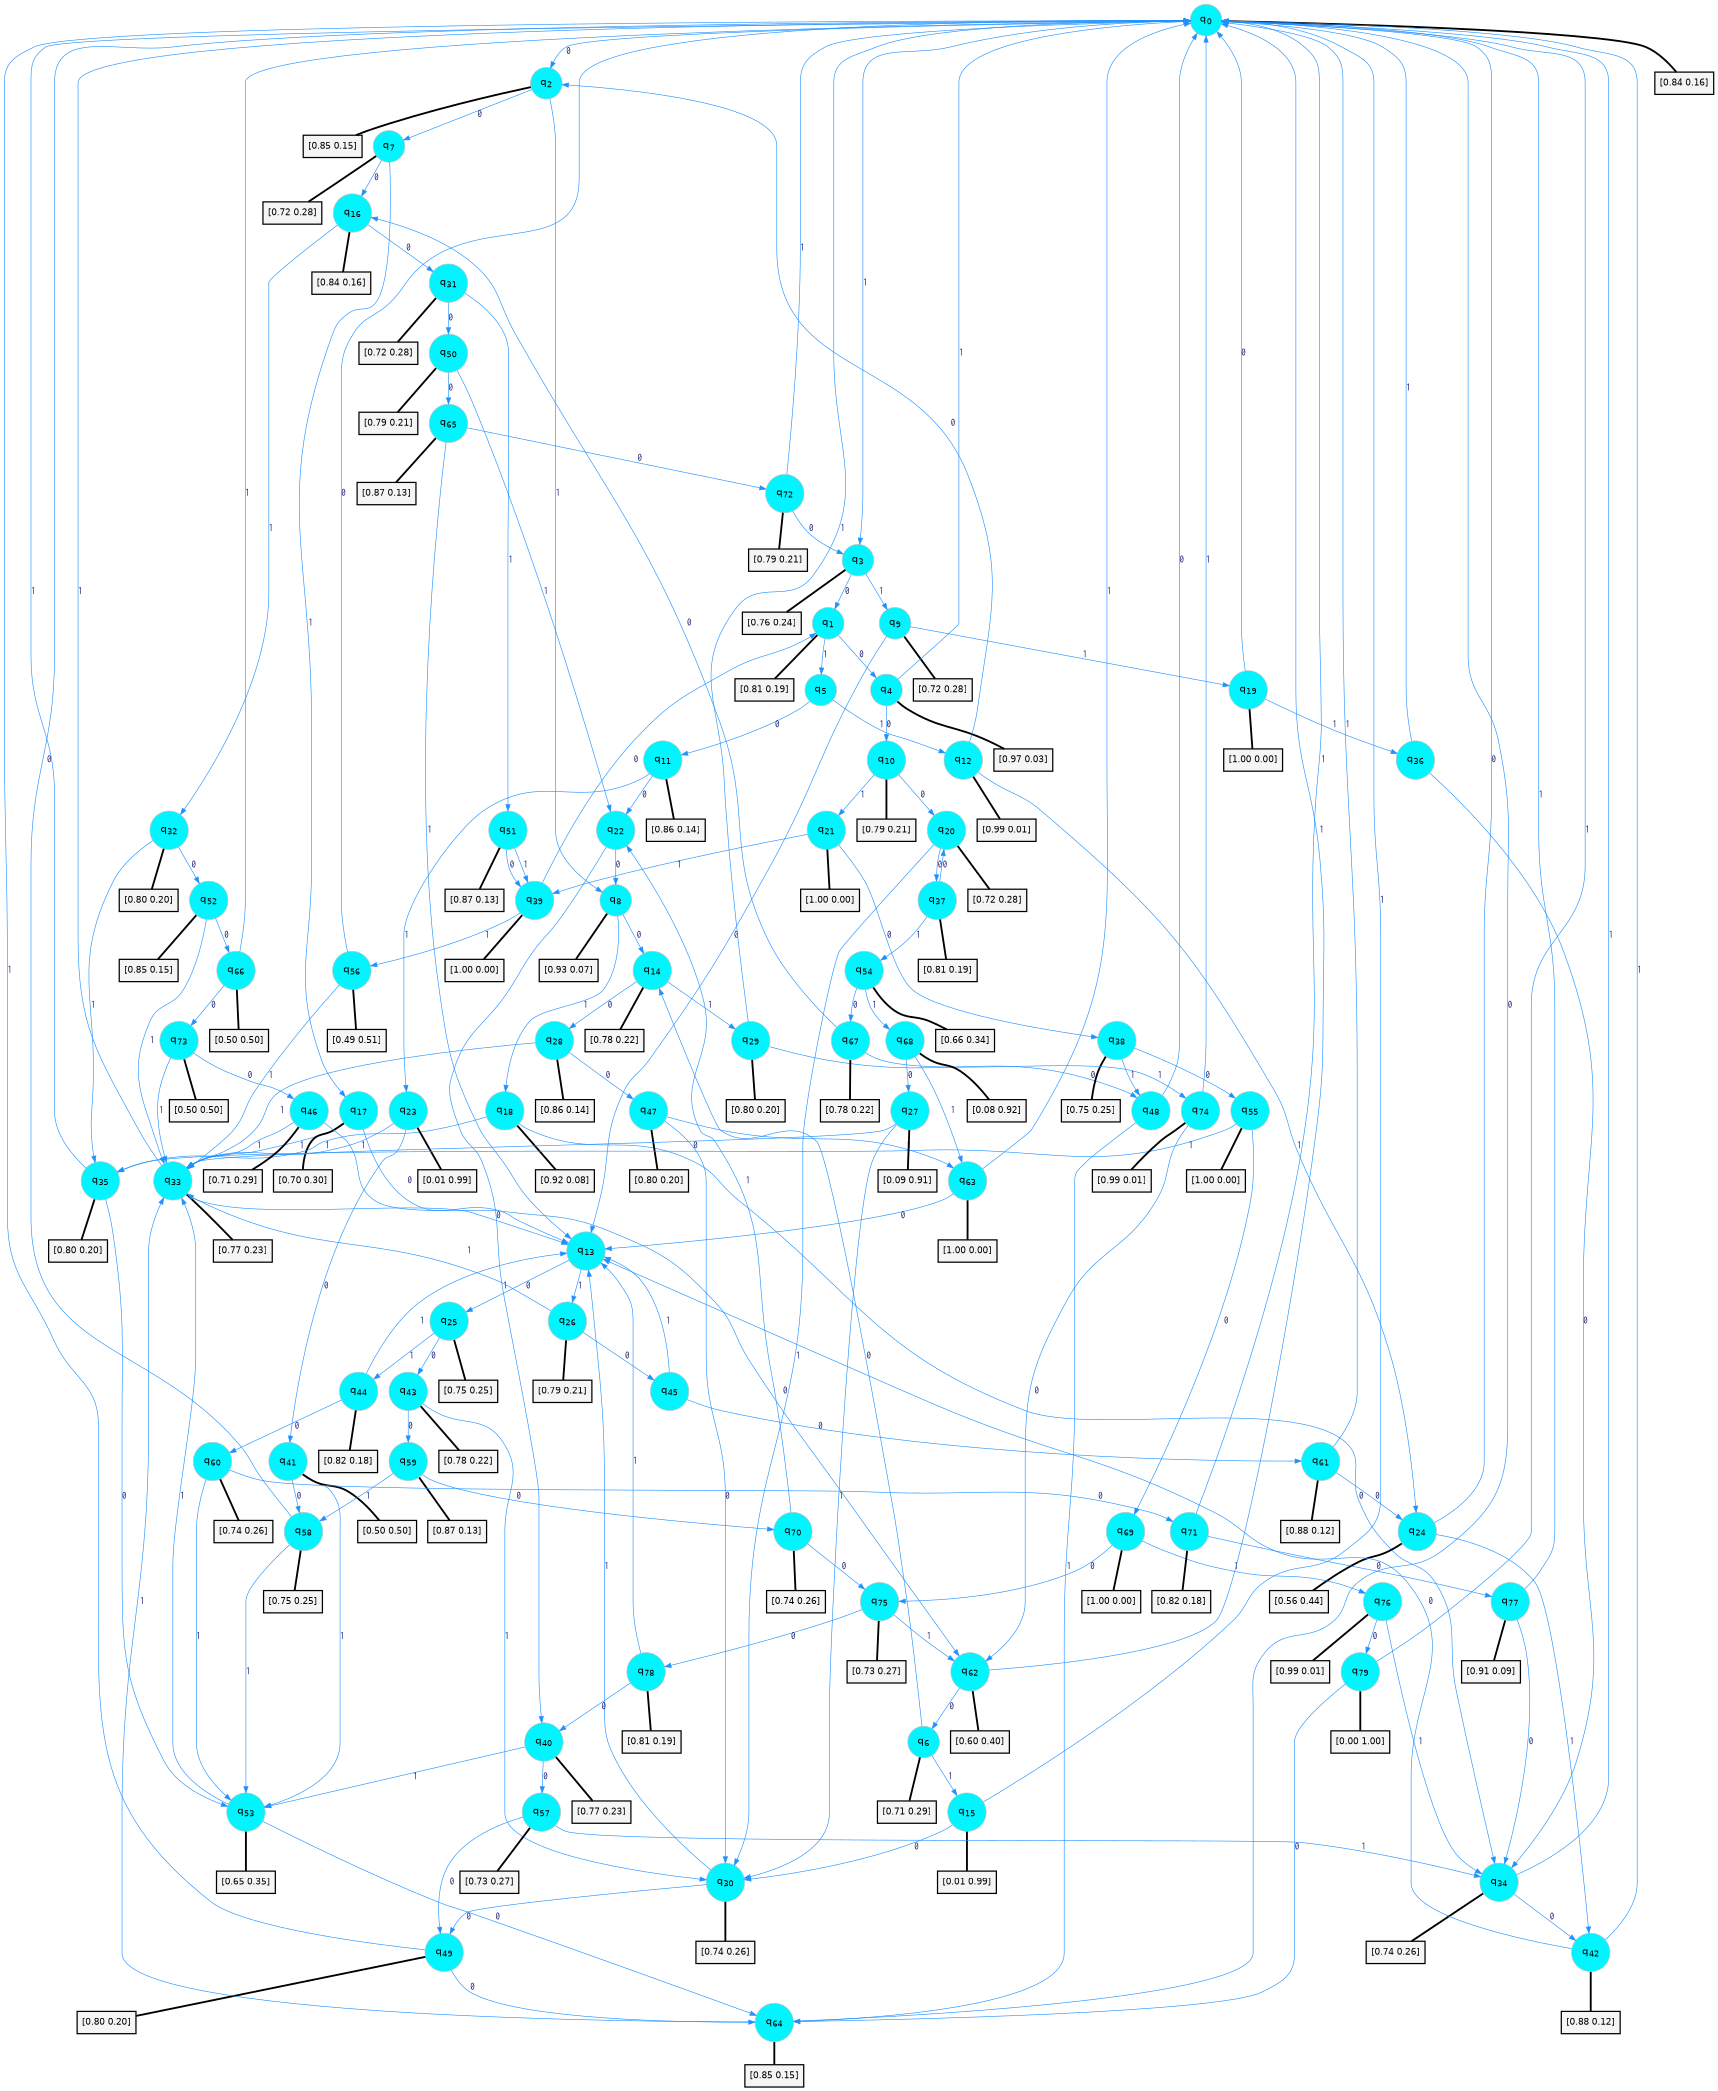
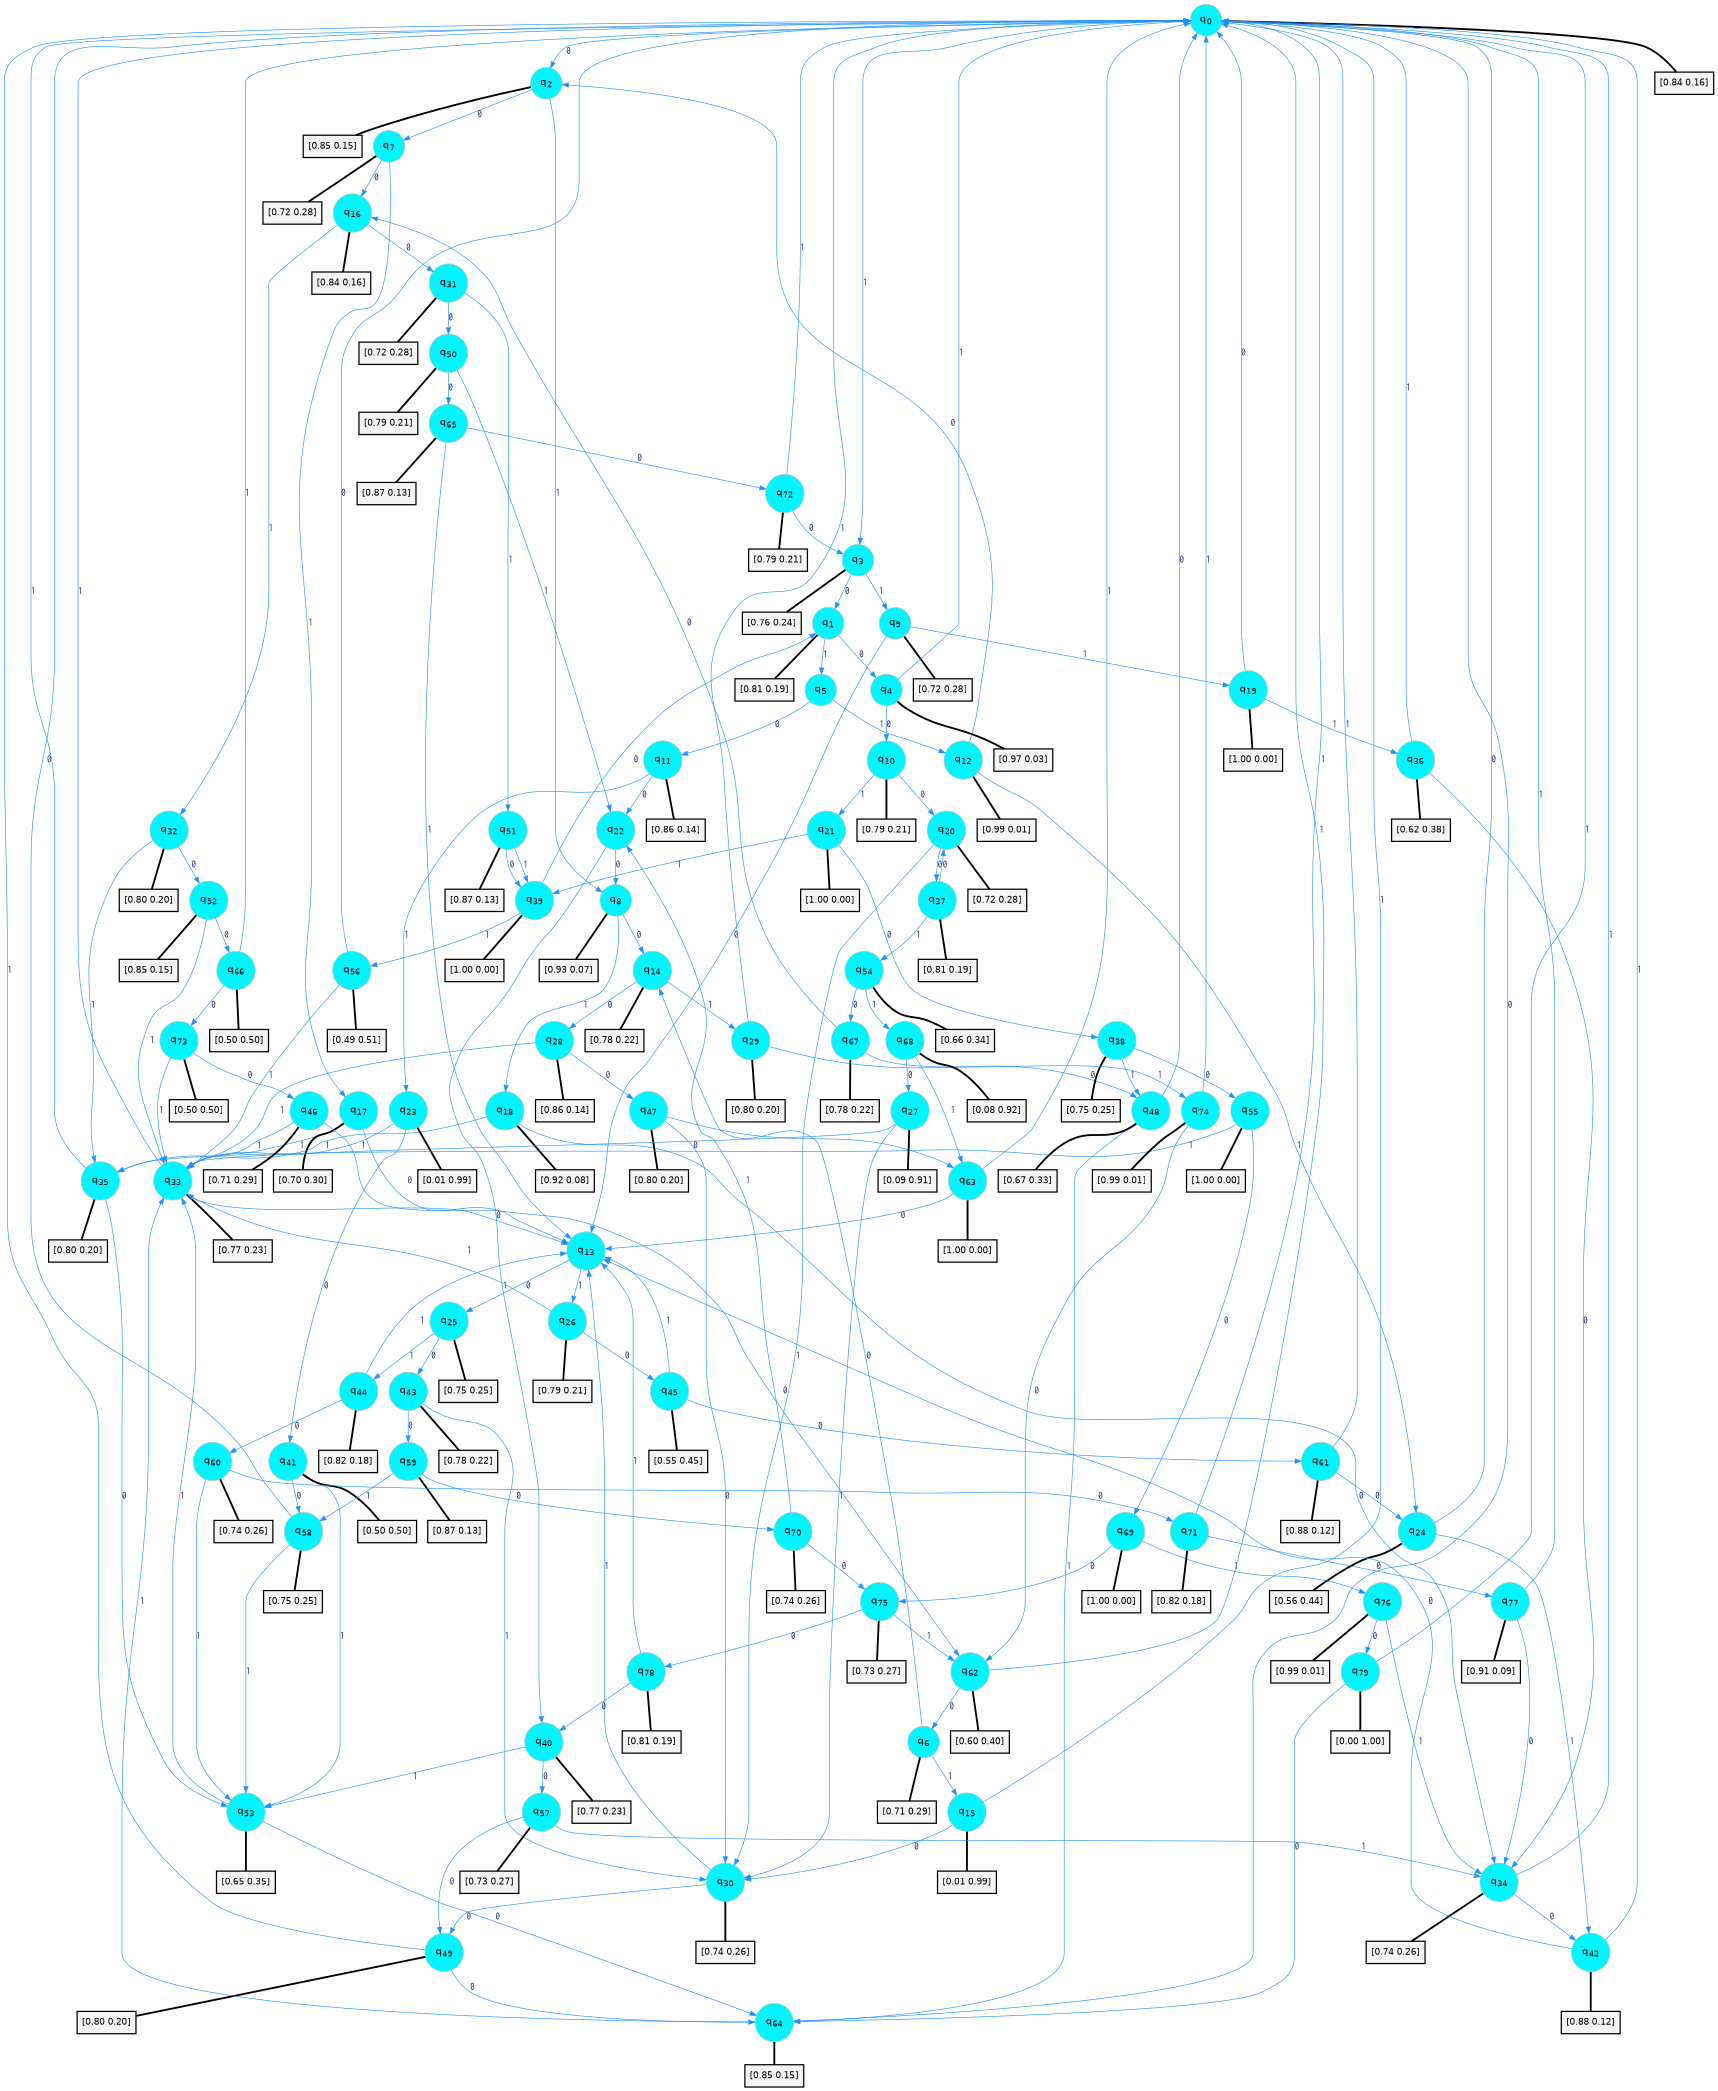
node "[0.62 0.38]": added
node "[0.67 0.33]": added
node "[0.55 0.45]": added
